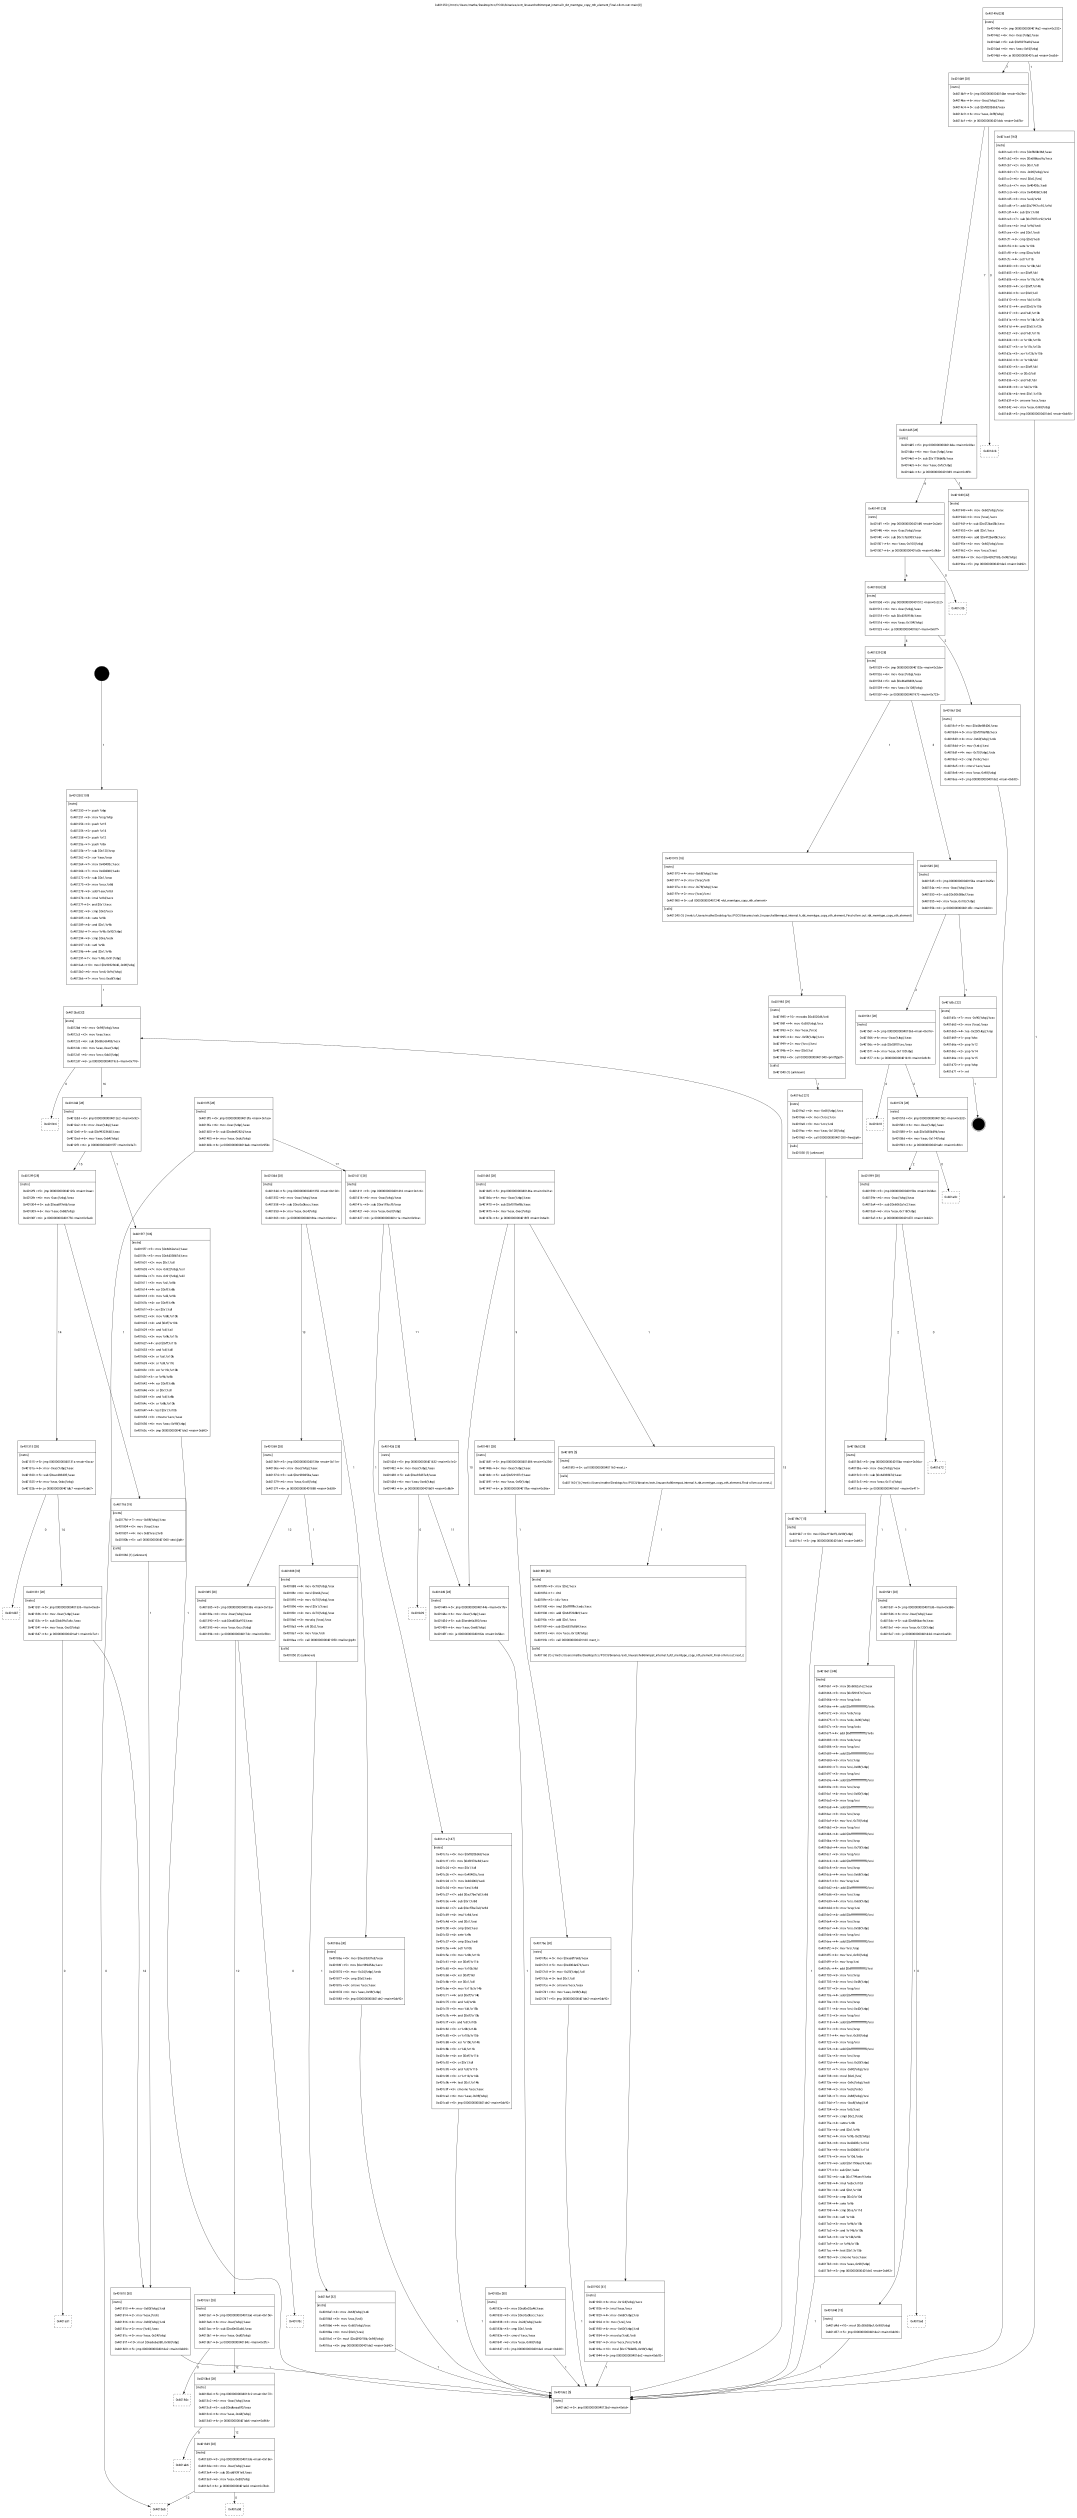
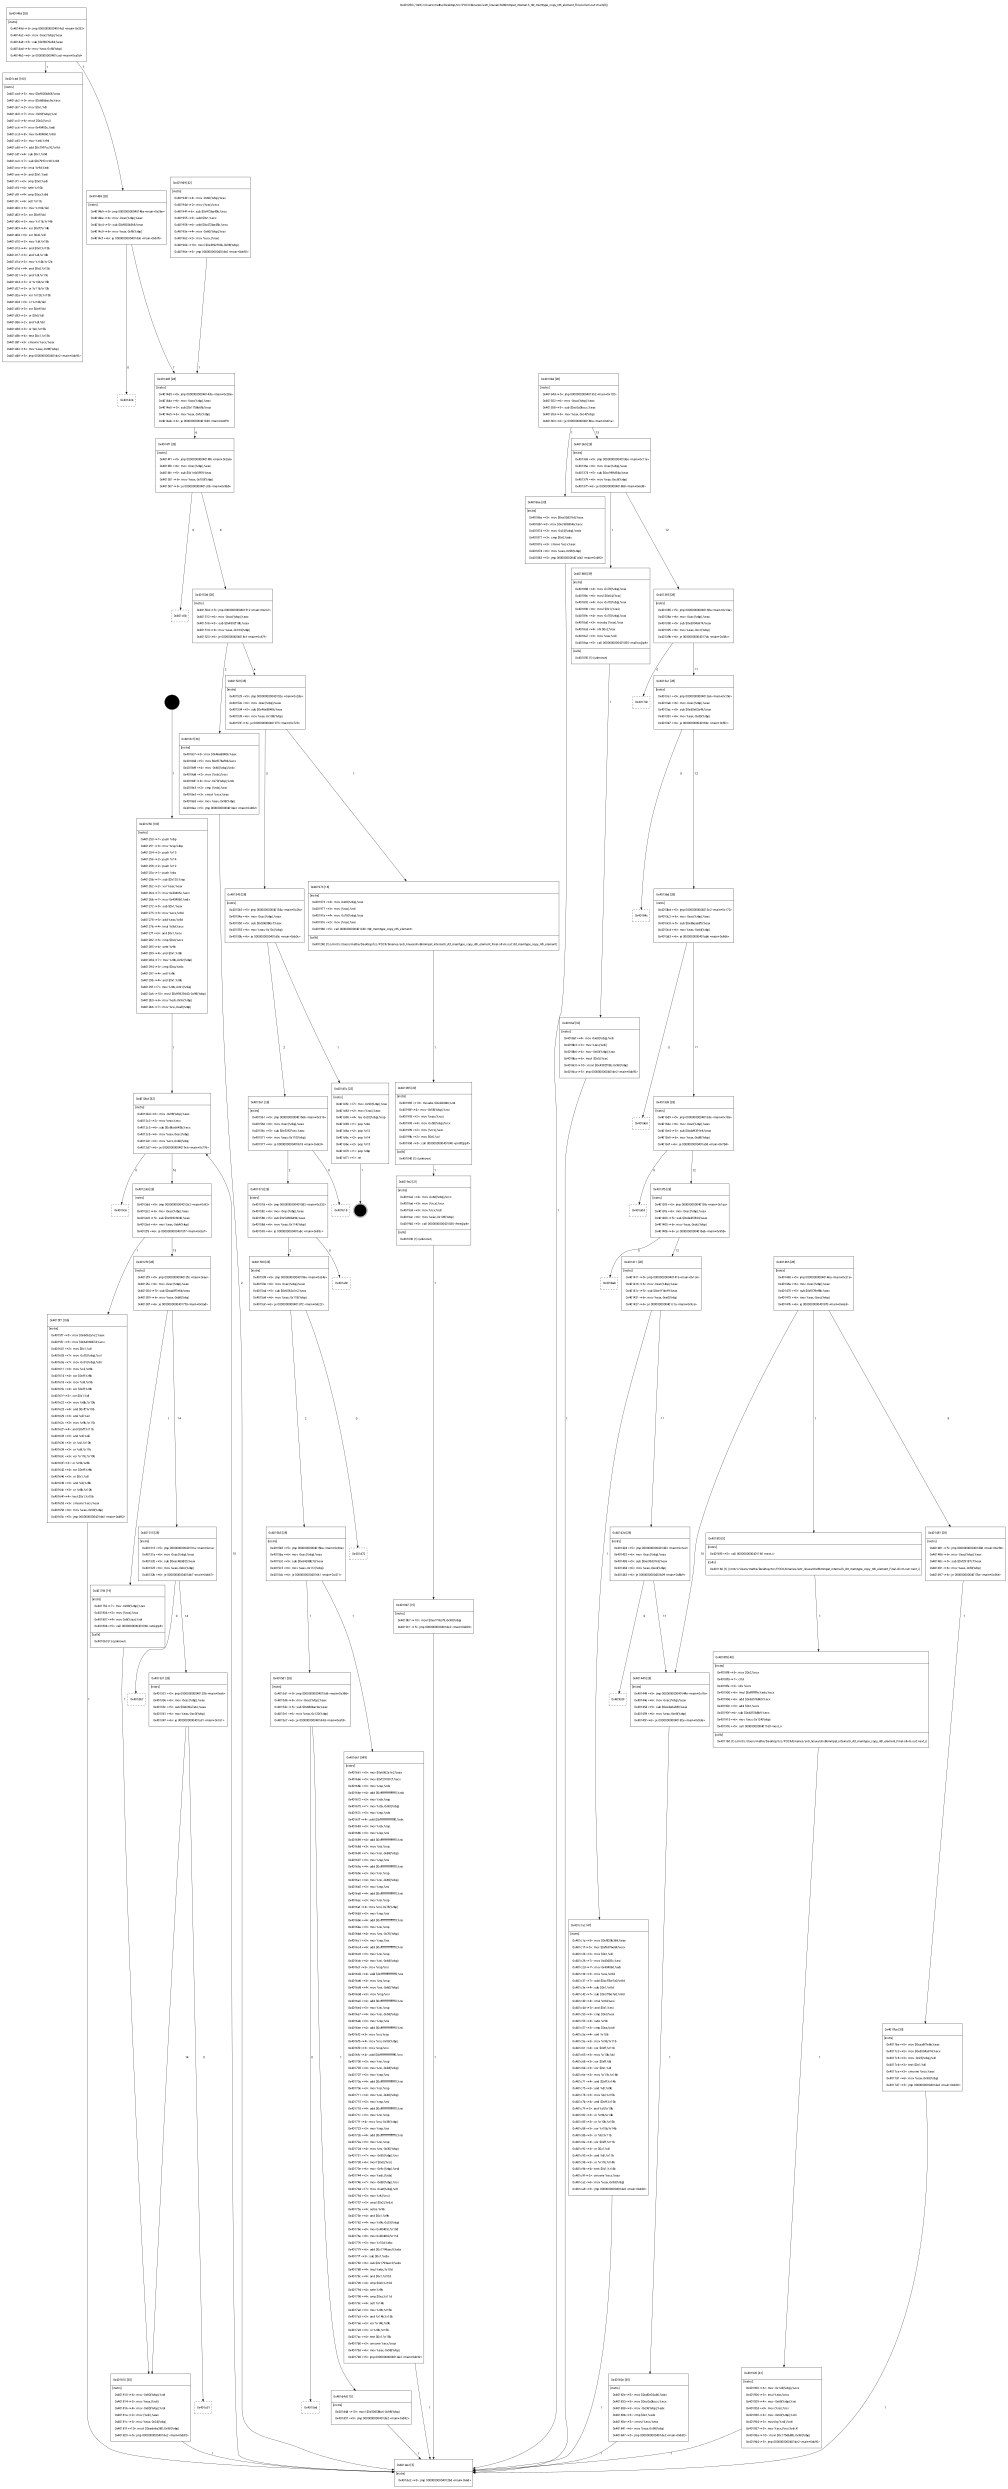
edge "0x4014d5 [28]" -> "0x401949 [42]": reversed
edge "0x401cad [160]" -> "0x401de2 [5]": removed, label "1"
edge "0x4013d9 [28]" -> "0x401bab": now "0x4013d9 [28]" -> "0x4013f5 [28]"
